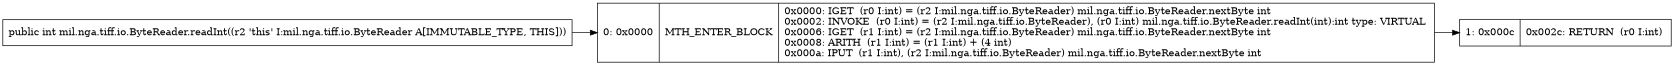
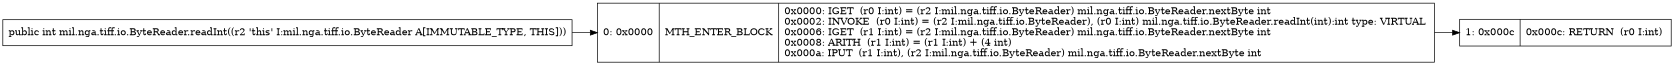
node "1: 0x000c": text "0x002c: RETURN  (r0 I:int)" -> "0x000c: RETURN  (r0 I:int)"
